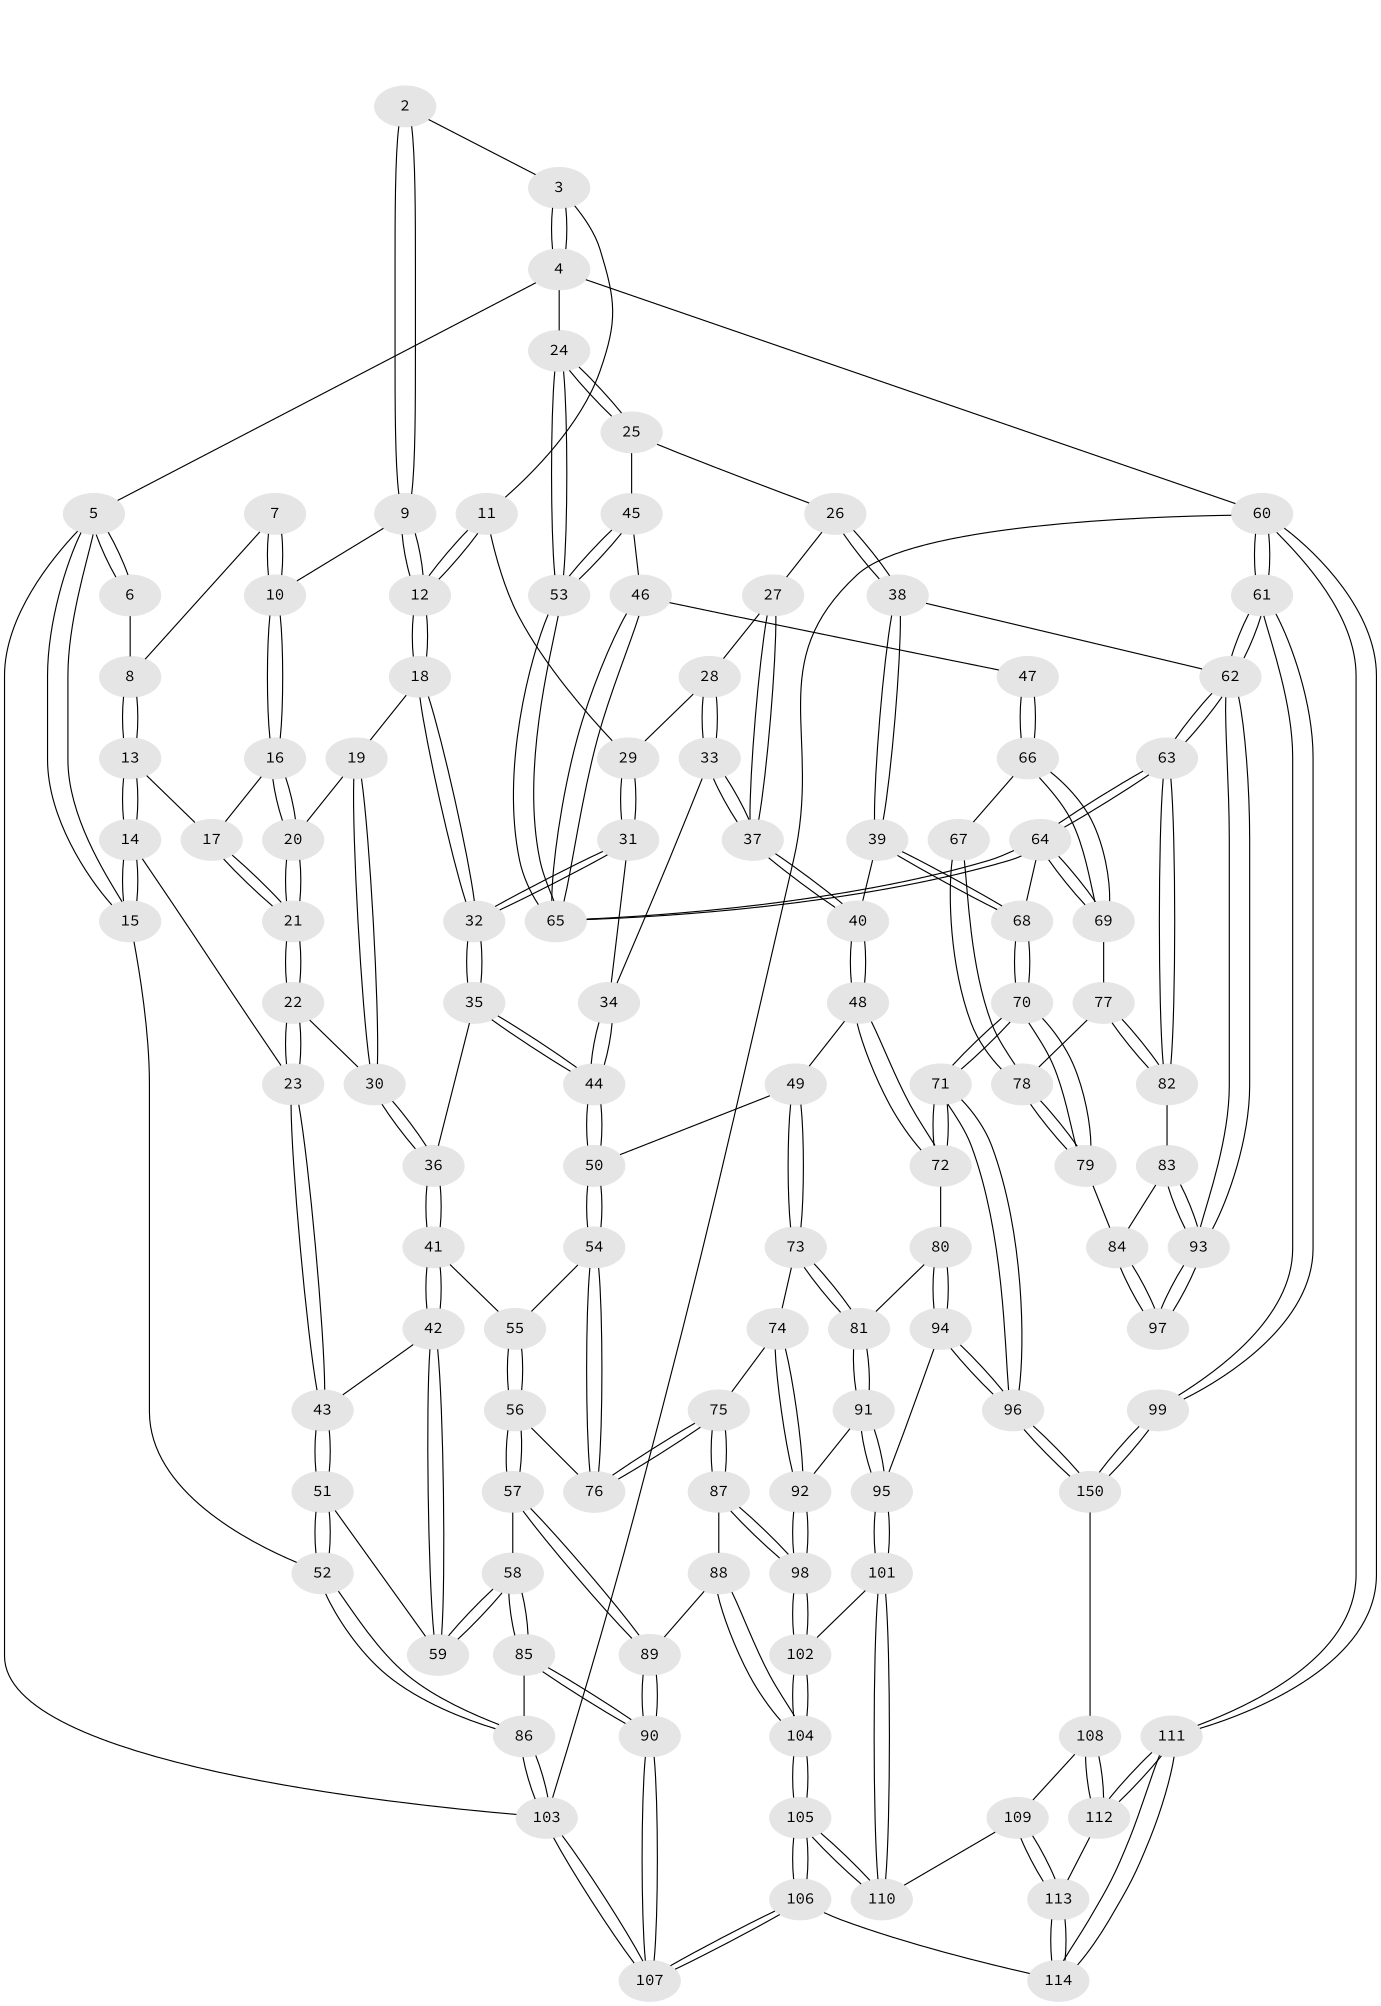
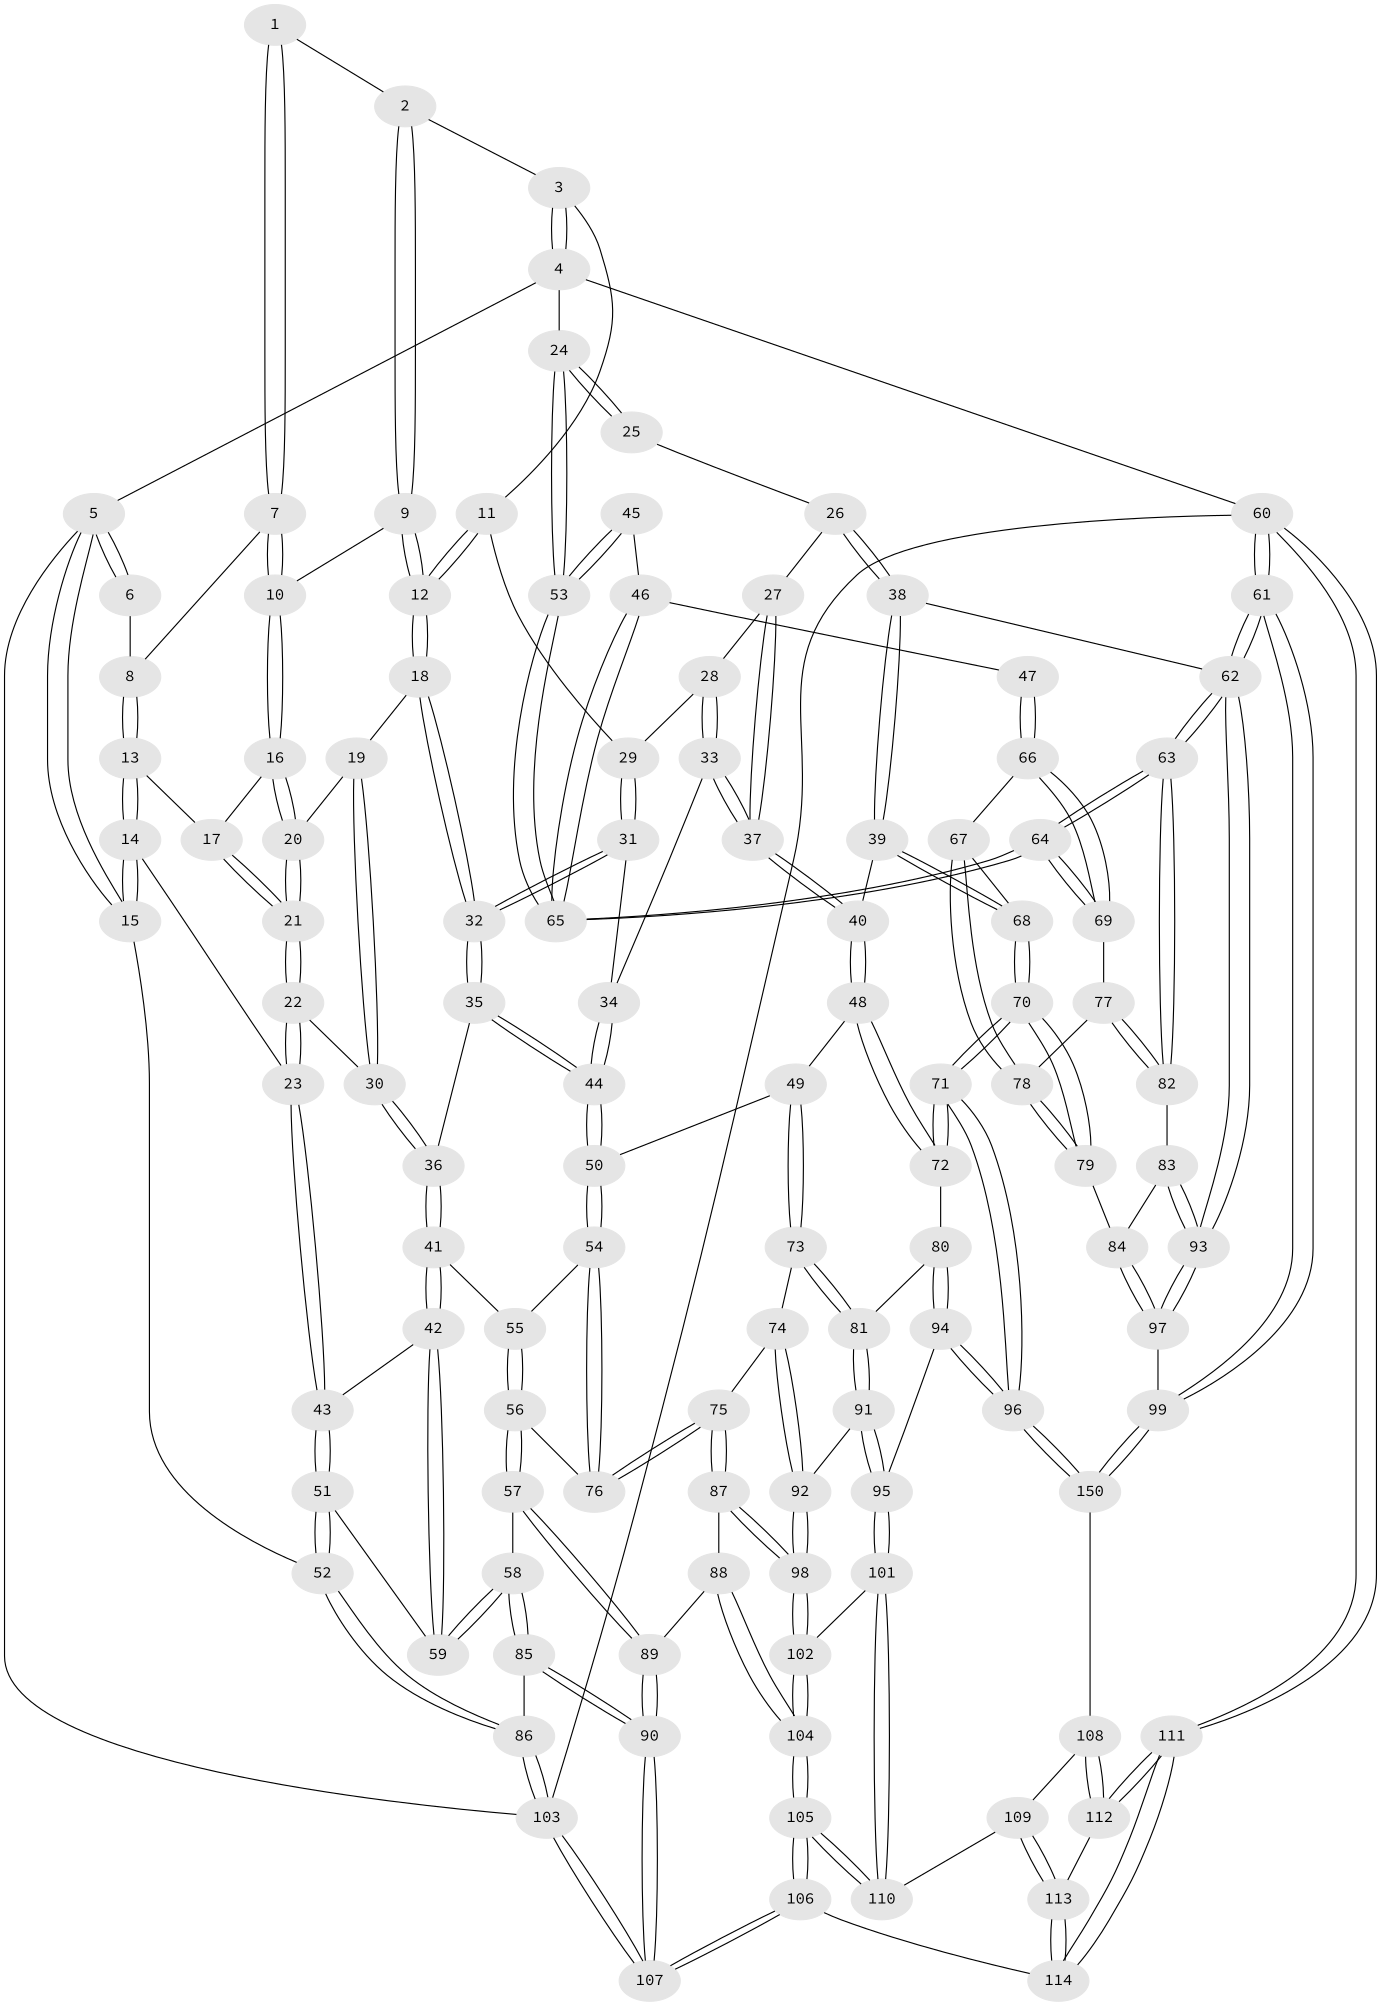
node "1": added
edge "25" -- "45": removed
edge "64" -- "68": now "67" -- "68"
edge "97" -- "99": added
